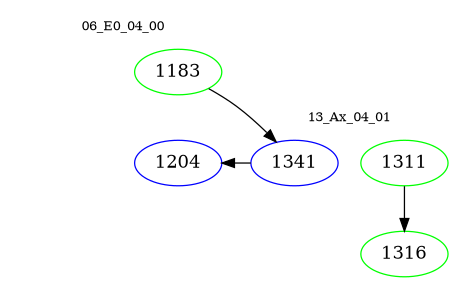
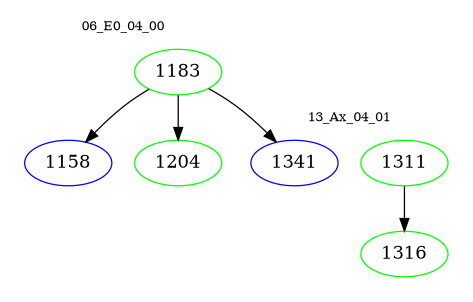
node "1158": added
node "1204": color blue -> green
edge "1341" -> "1204": now "1183" -> "1204"
